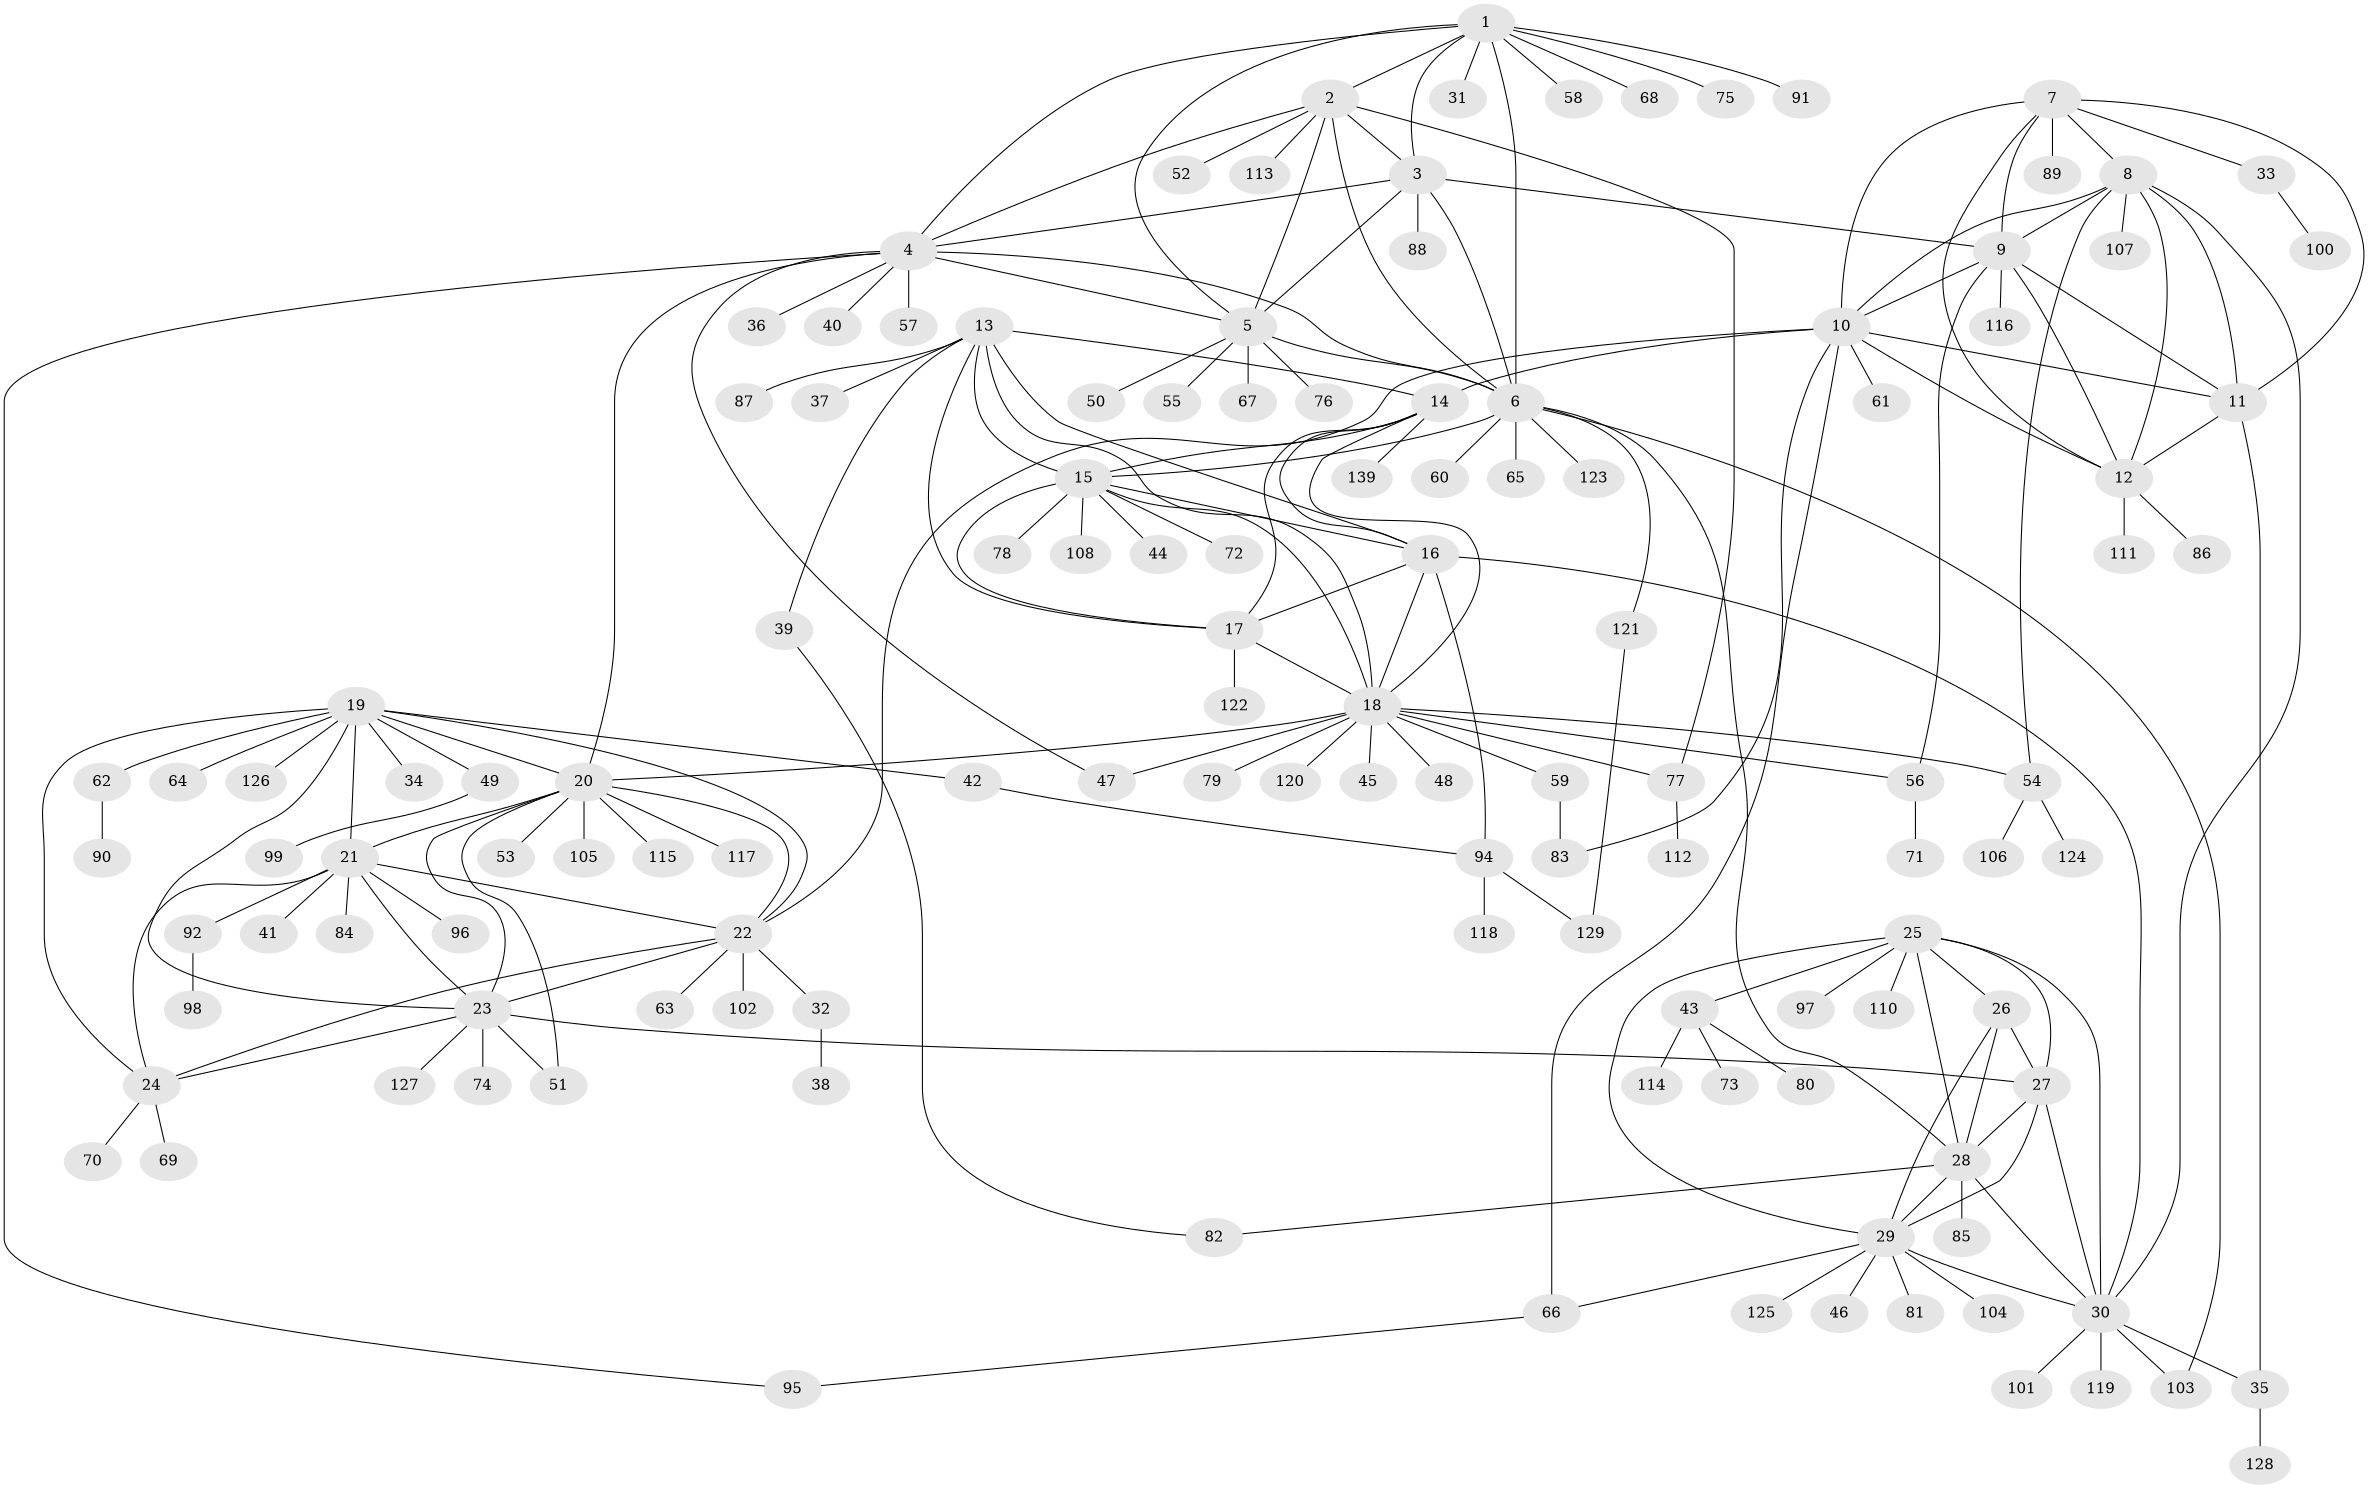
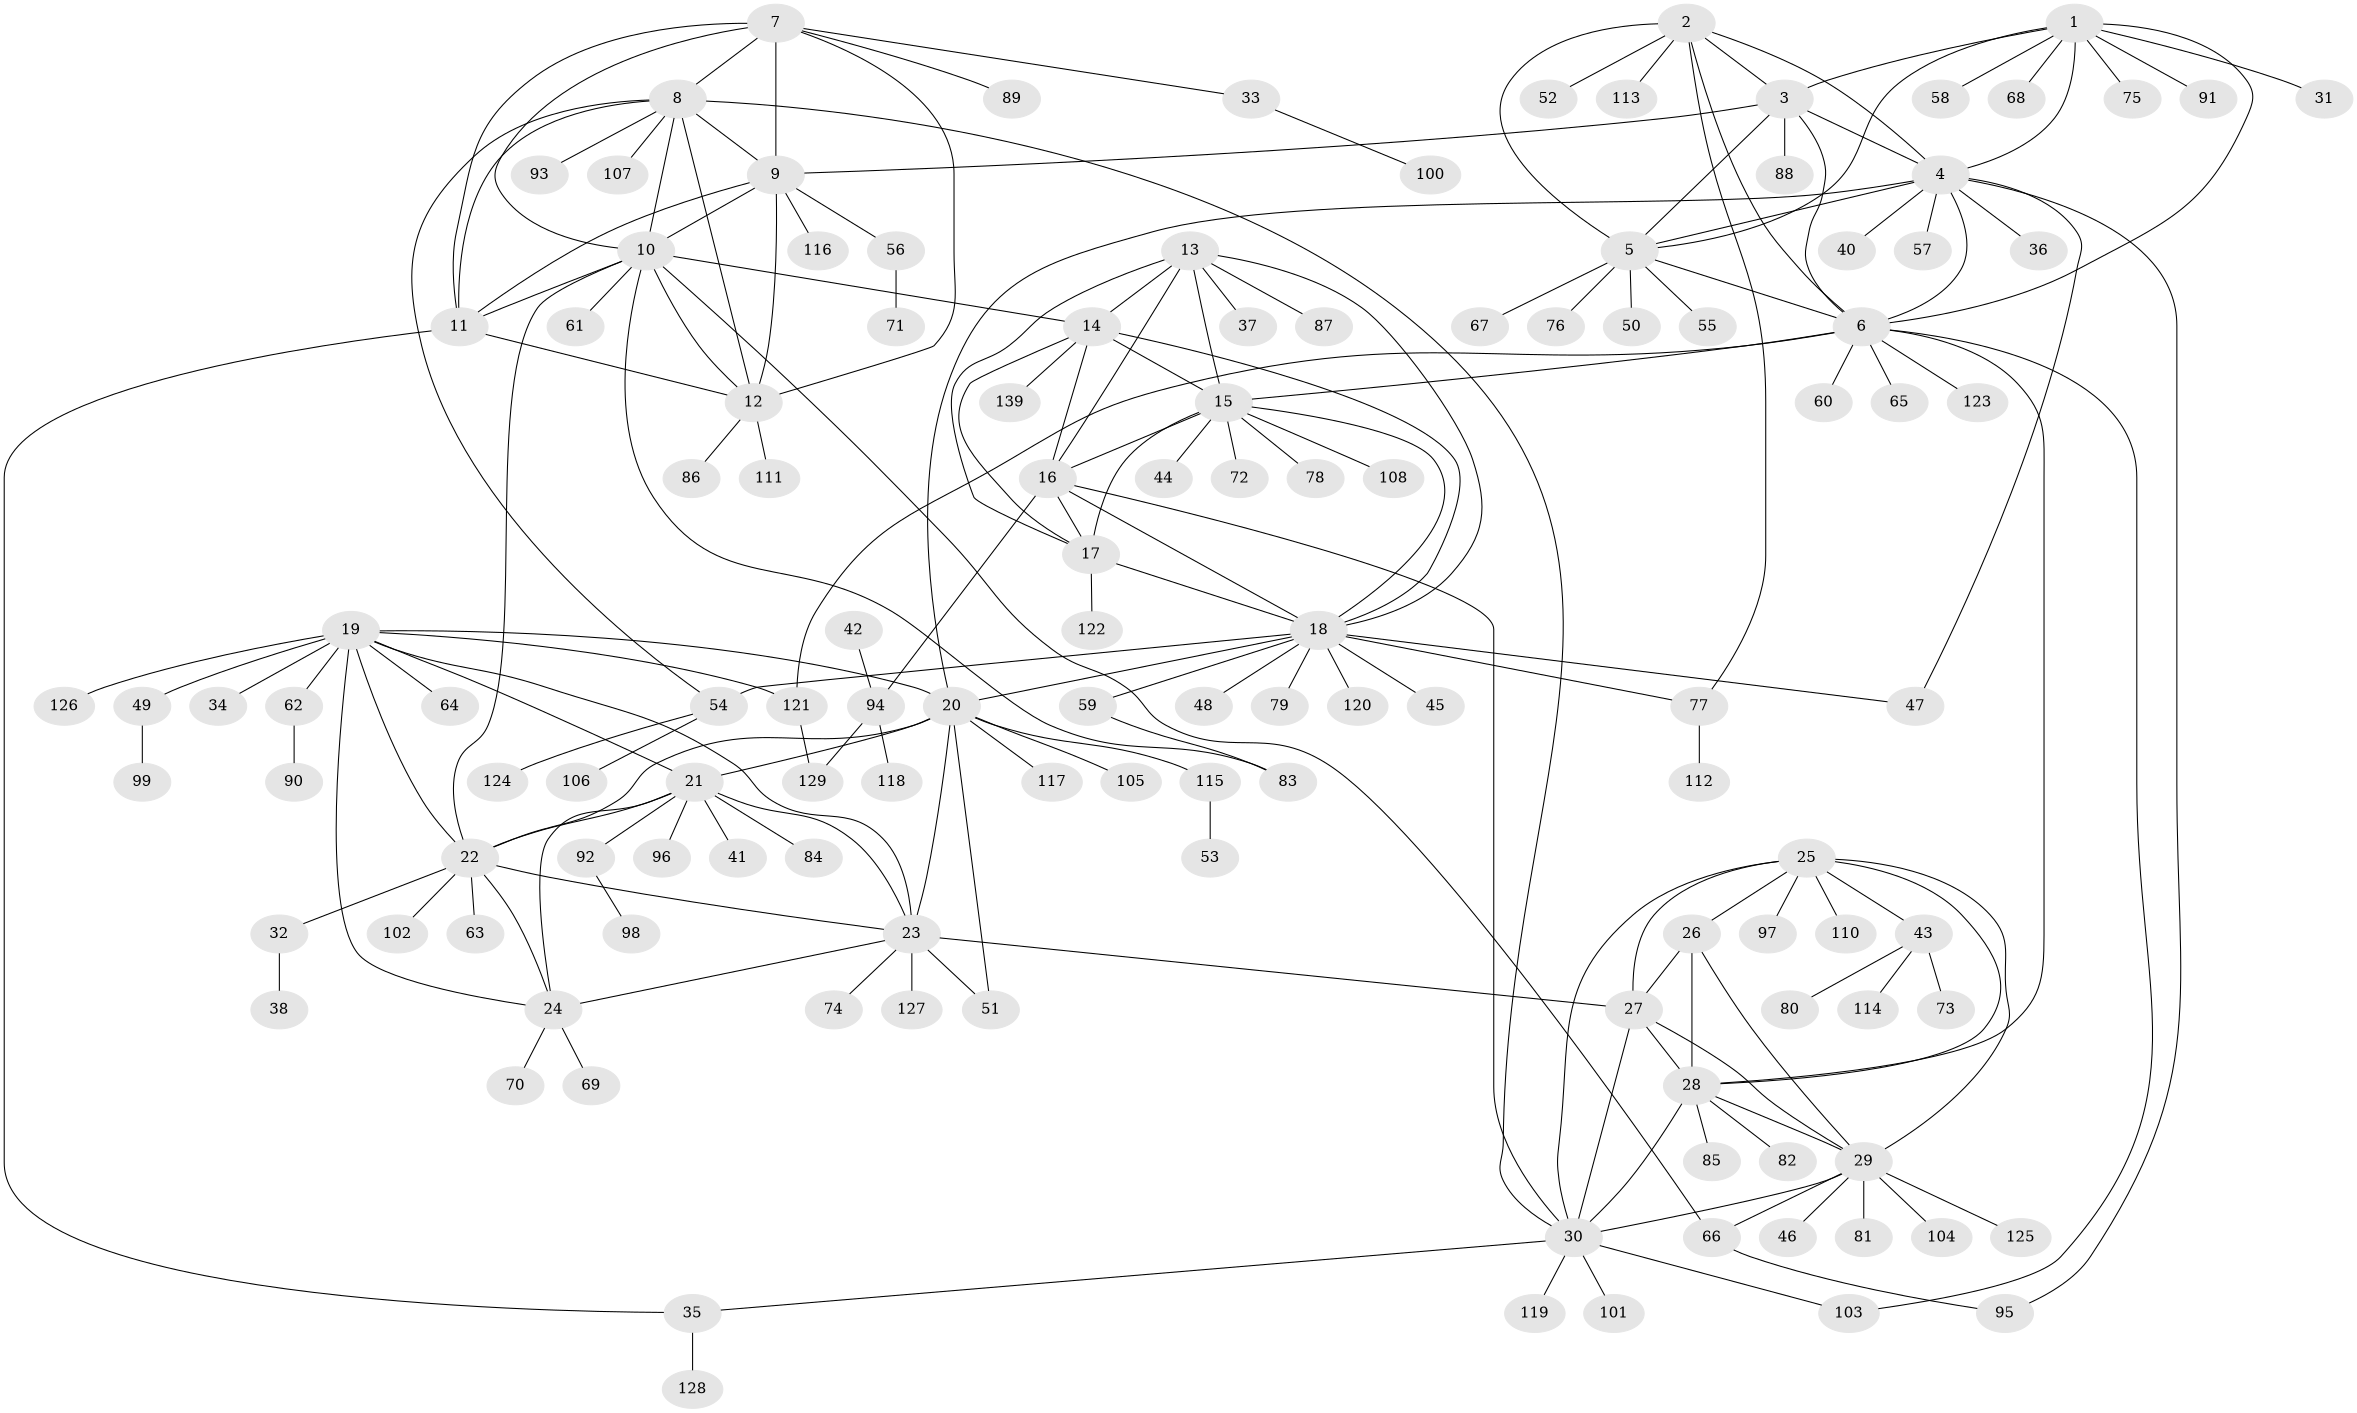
edge "1" -- "2": removed
node "93": added
node "39": removed
edge "19" -- "42": now "19" -- "121"
edge "18" -- "56": removed
edge "20" -- "53": now "115" -- "53"
